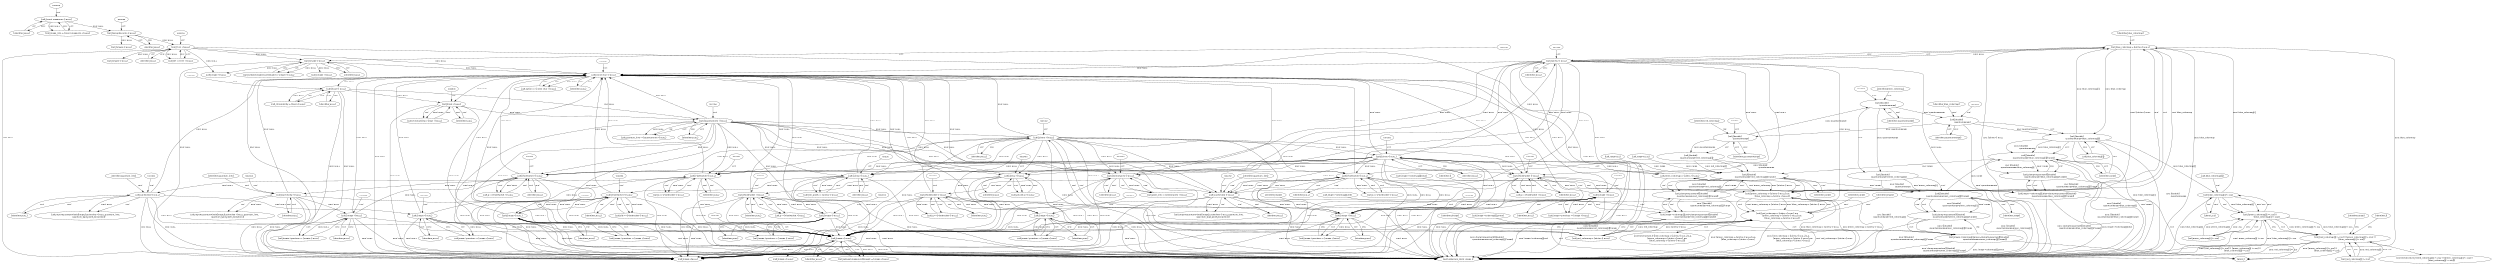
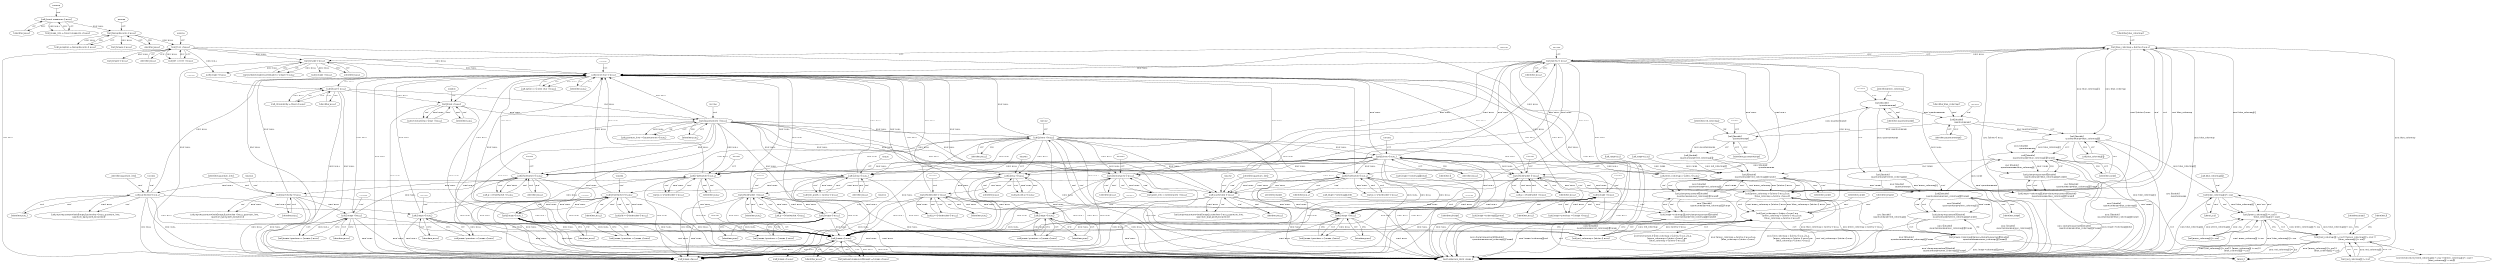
node "(Call,exception != (ExceptionInfo *) NULL)": added
